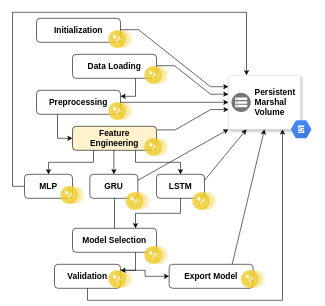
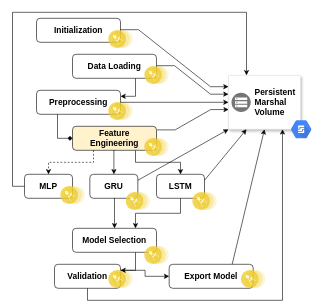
edge "Preprocessing" -> "Feature Engineering": arrowhead classic -> diamond
edge "Feature Engineering" -> "MLP": style solid -> dashed
edge "GRU" -- "Model Selection": arrowhead none -> classic
